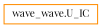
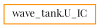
node "wave_wave.U_IC": label "wave_wave.U_IC" -> "wave_tank.U_IC"
